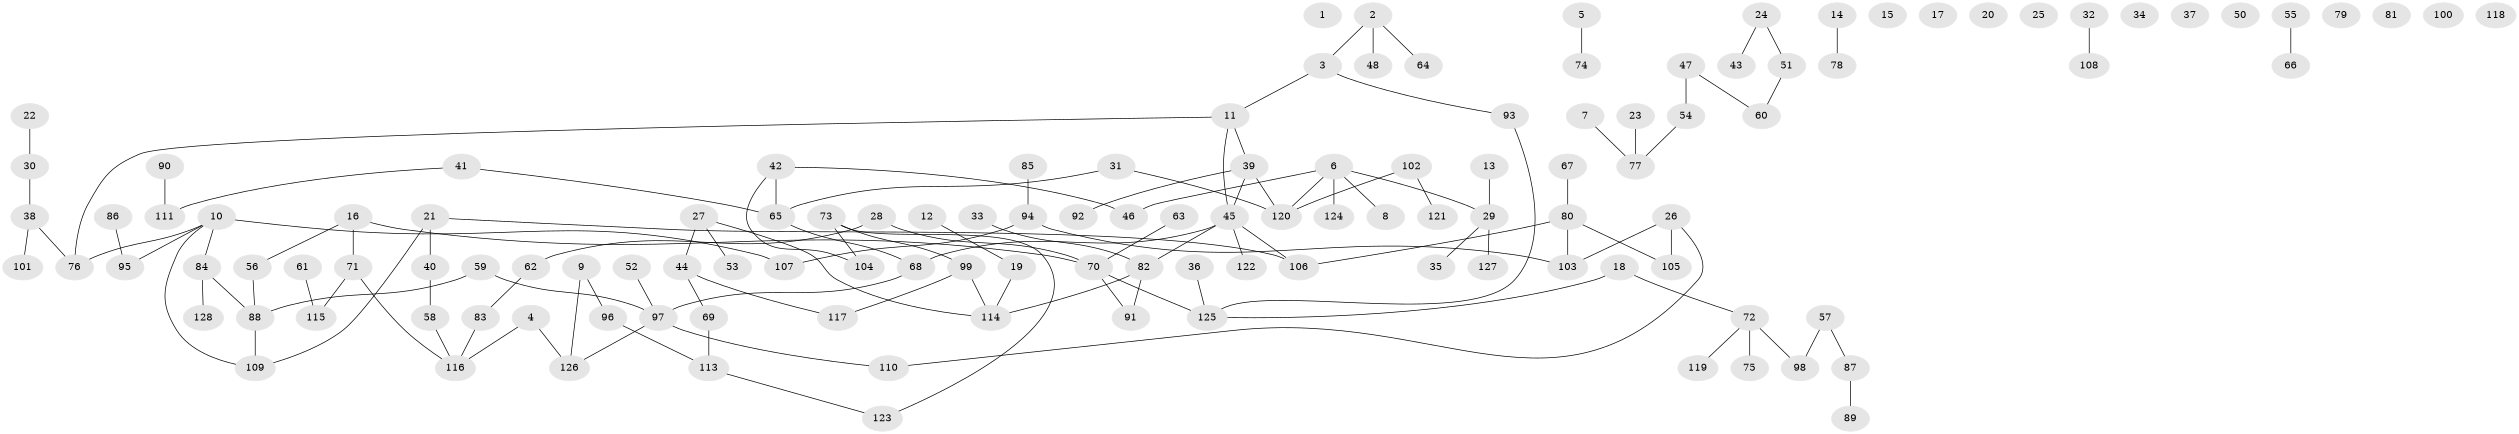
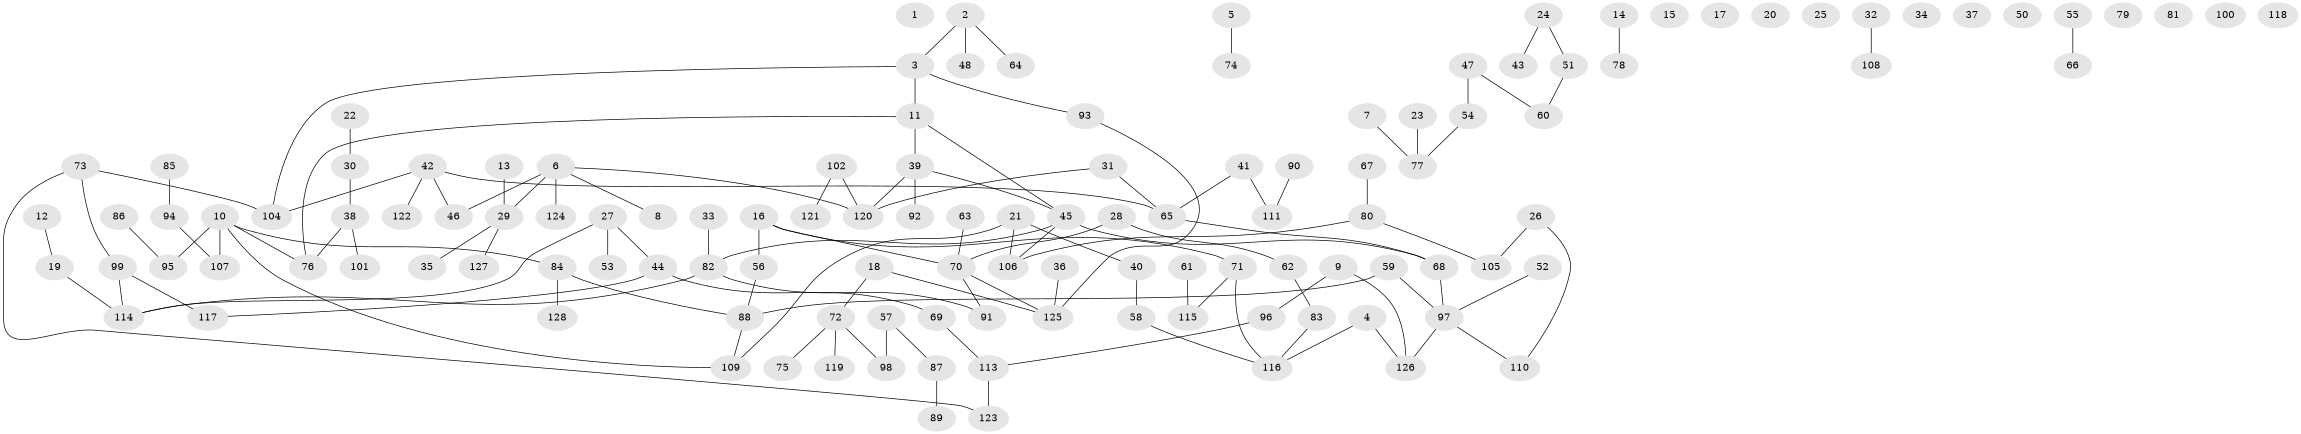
edge "3" -- "104": added
edge "45" -- "122": now "42" -- "122"
node "103": removed
